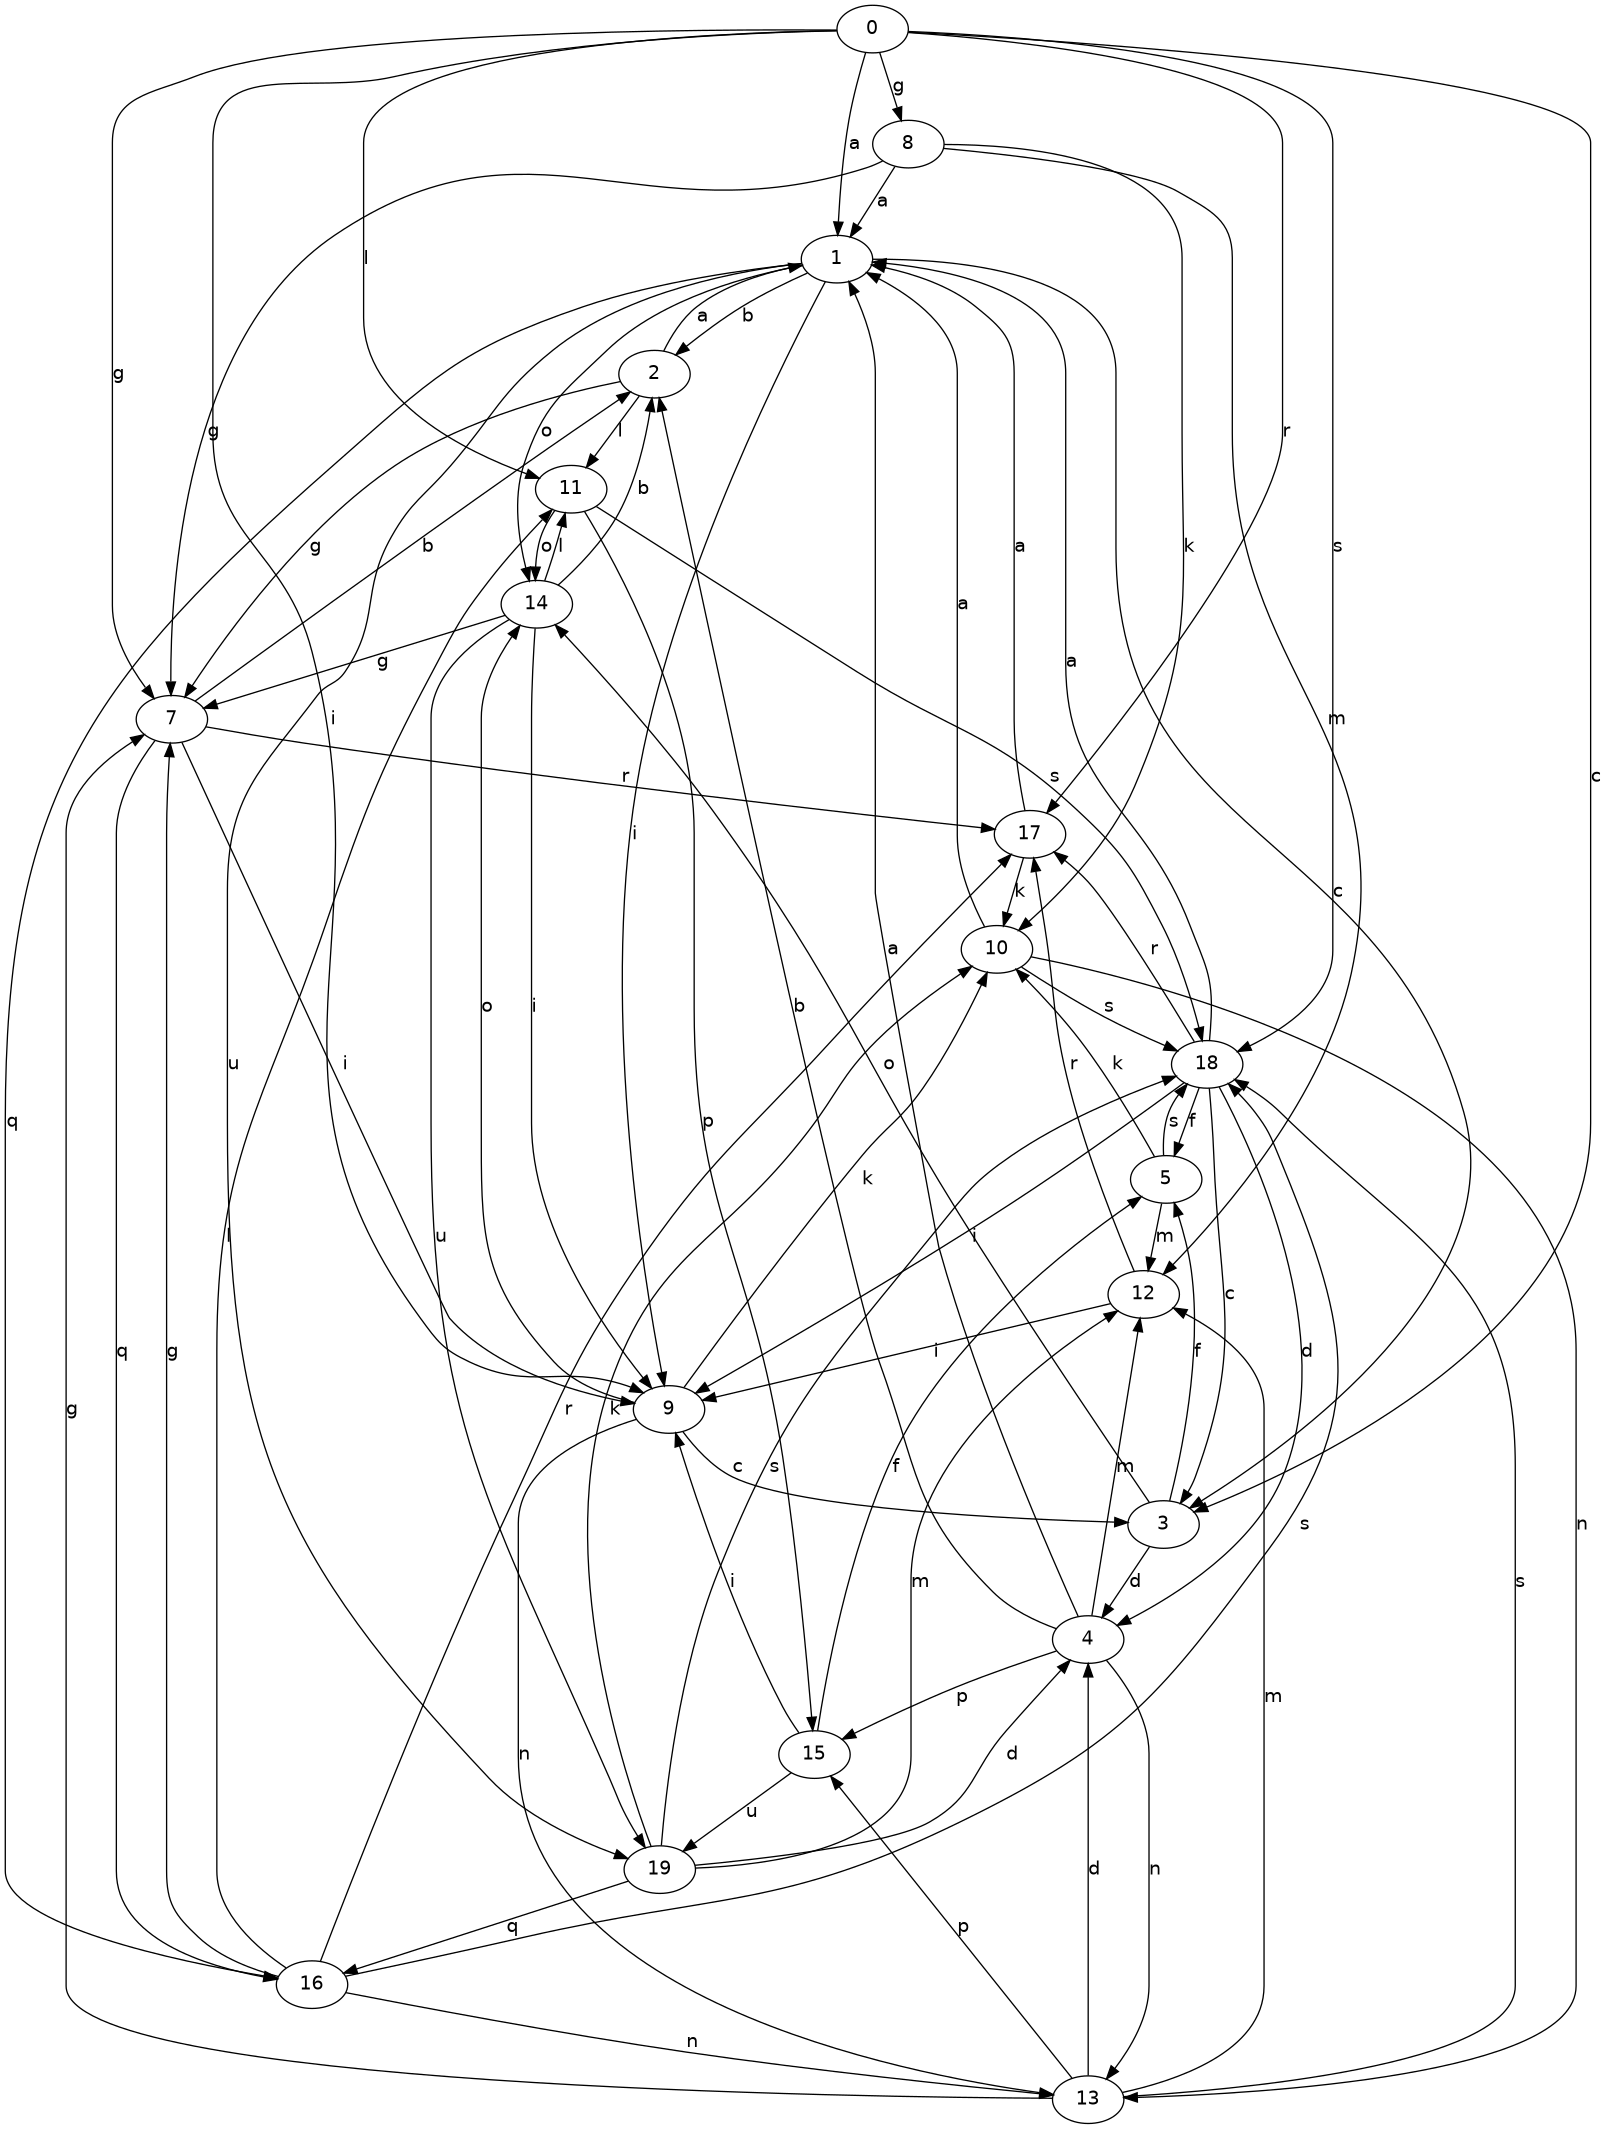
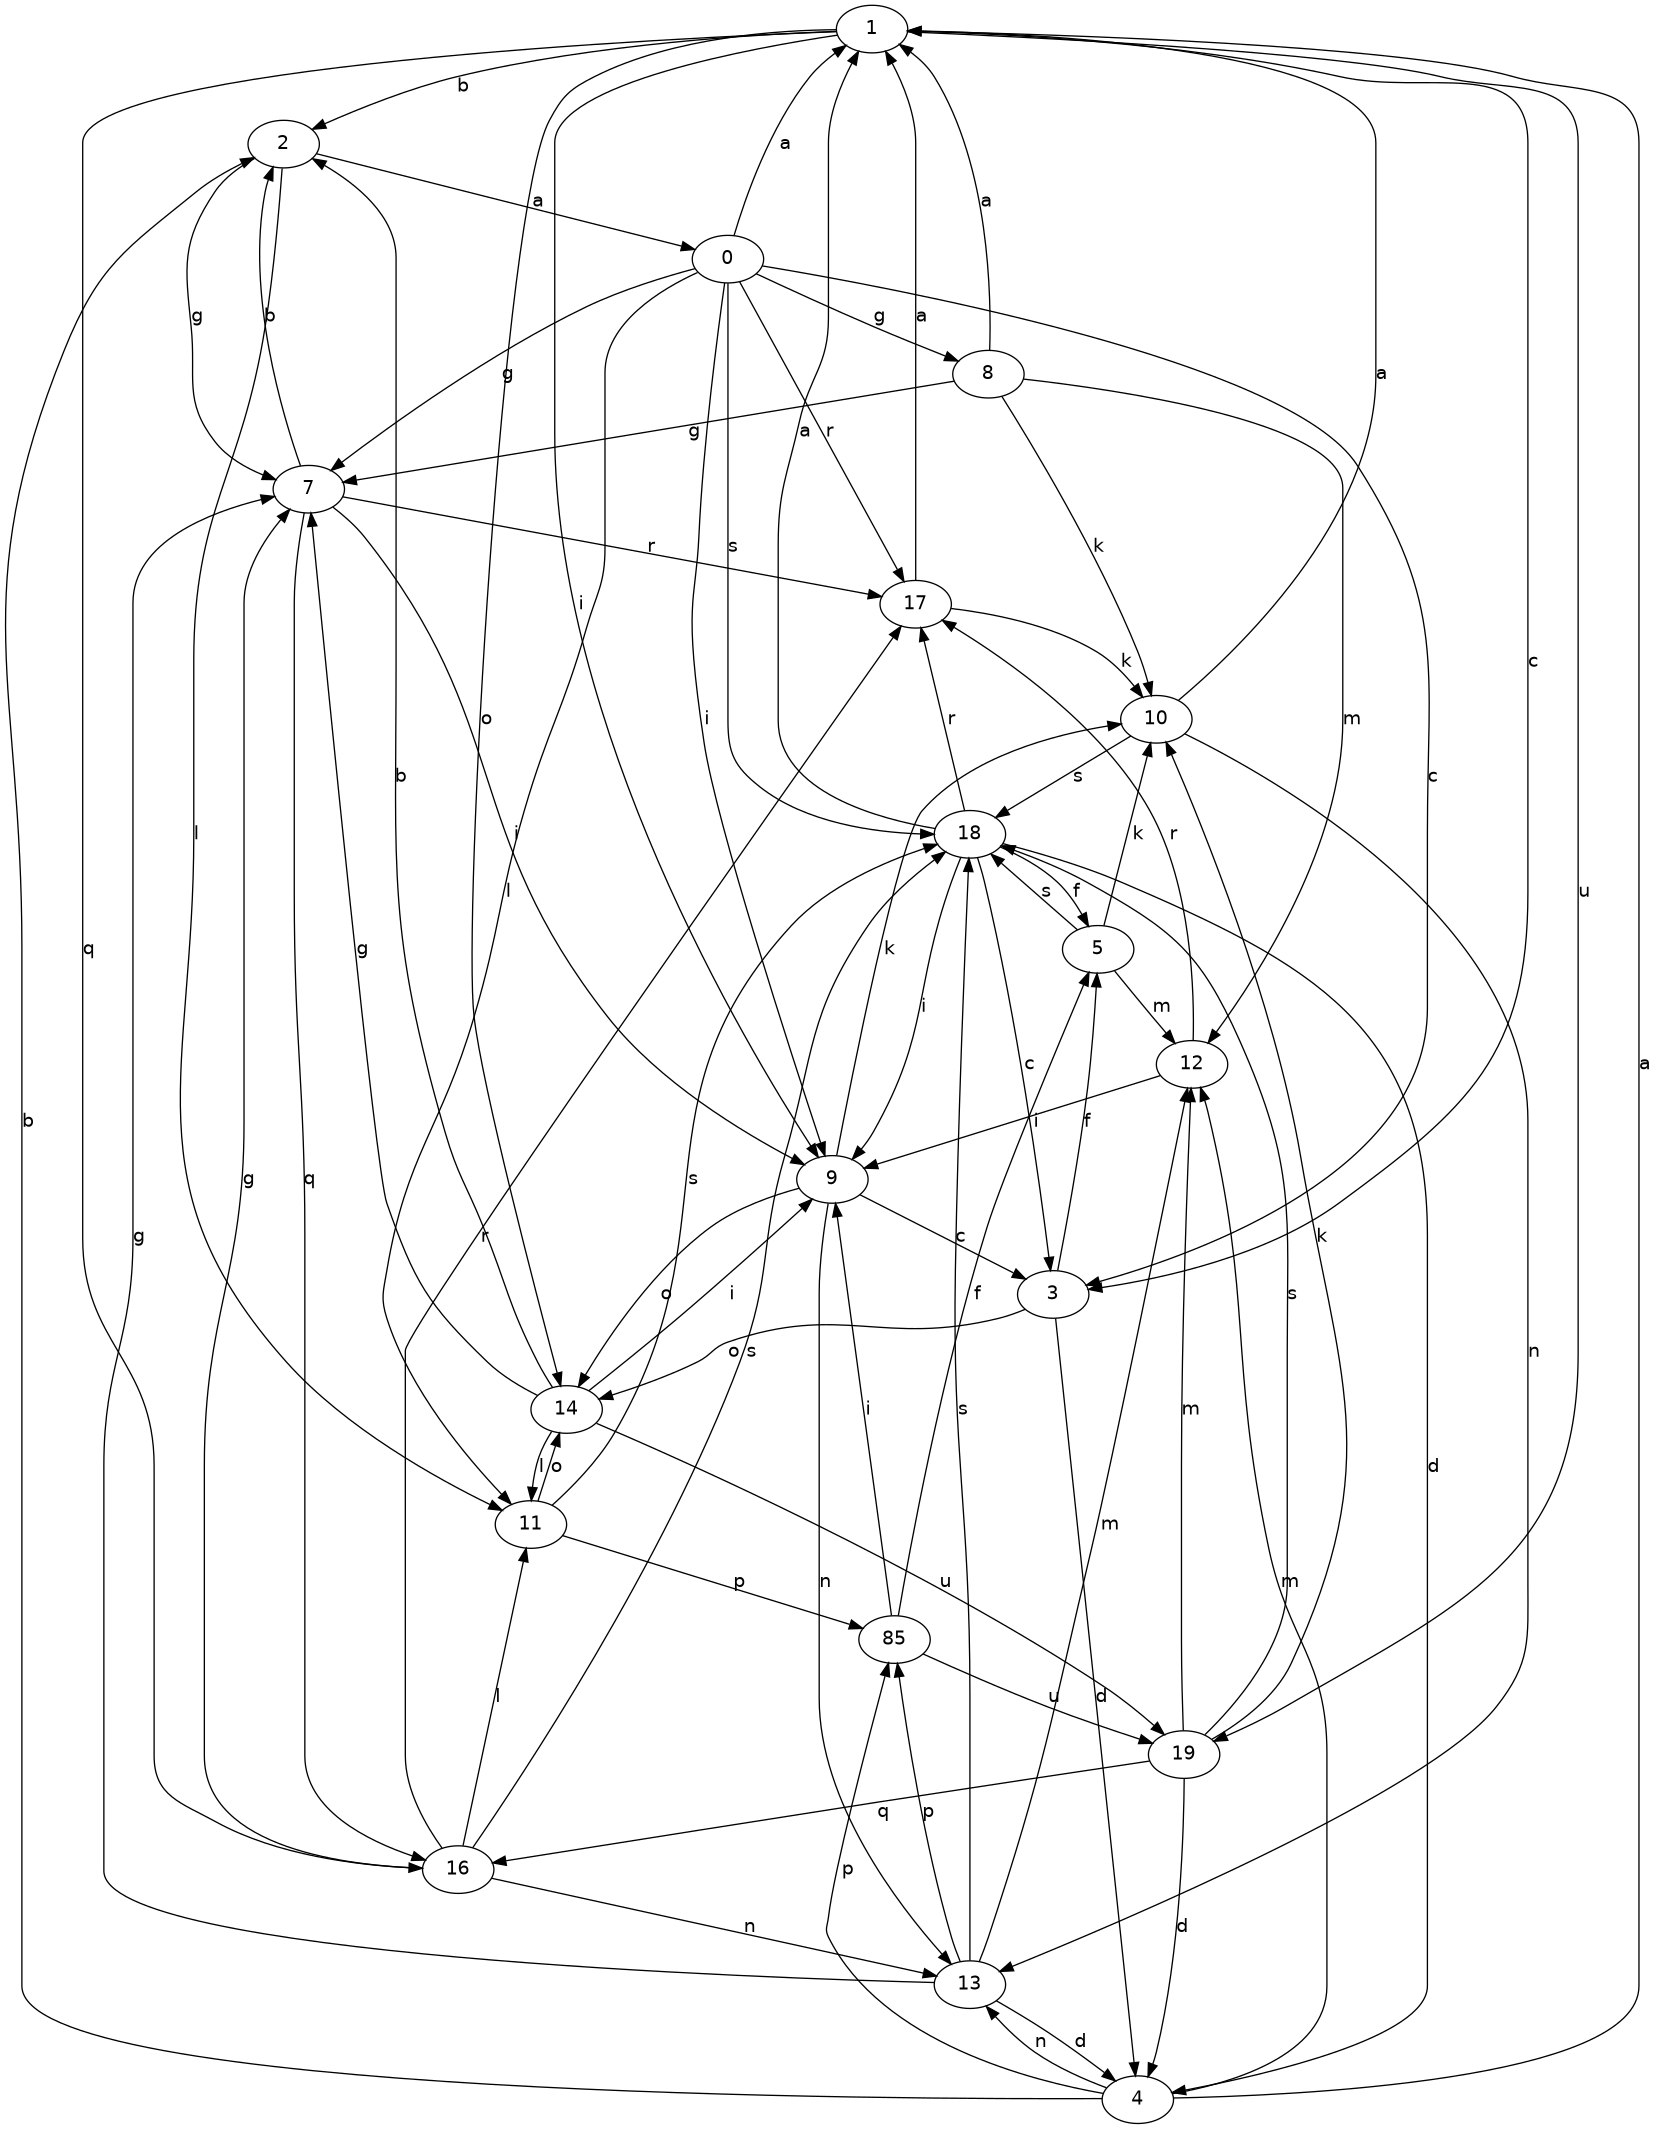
edge "2" -> "1": now "2" -> "0"
node "15": label "15" -> "85"
